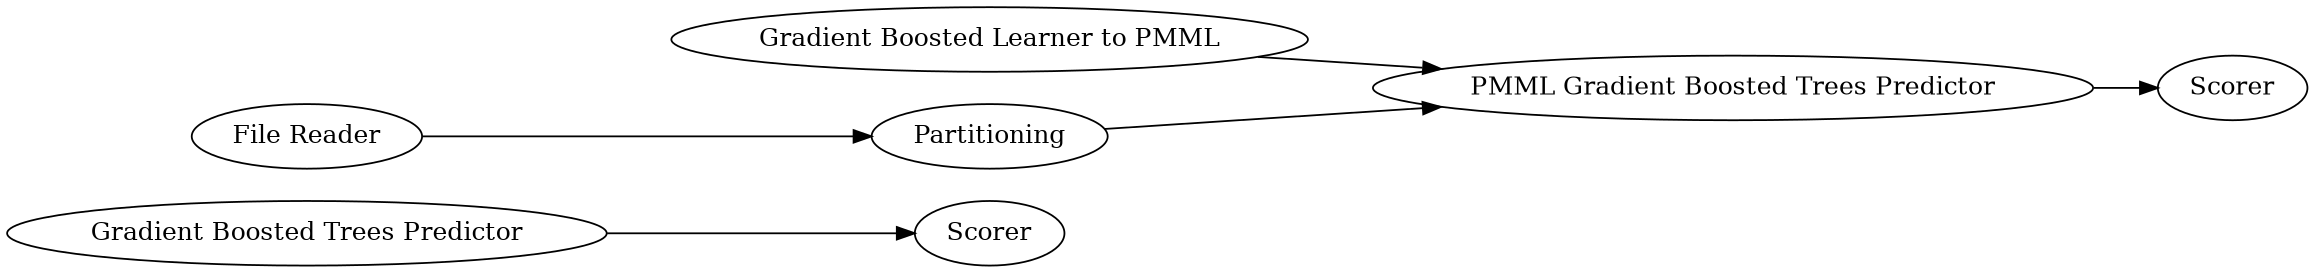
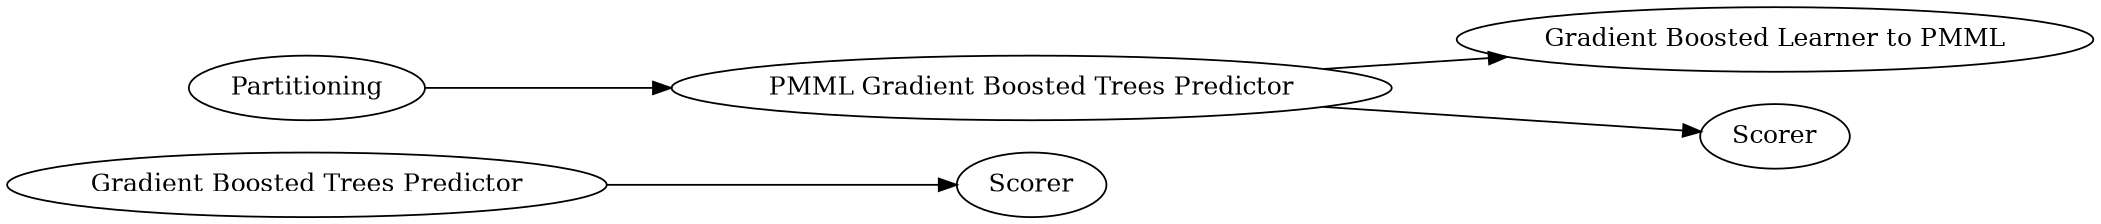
edge "Gradient Boosted Learner to PMML" -> "PMML Gradient Boosted Trees Predictor": reversed
node "File Reader": removed
